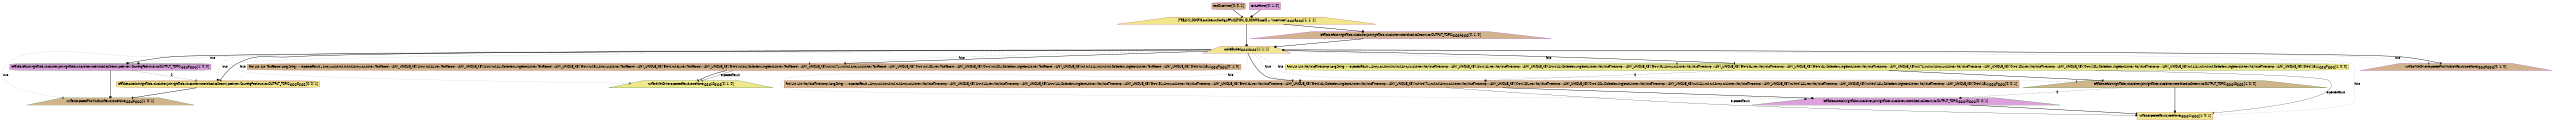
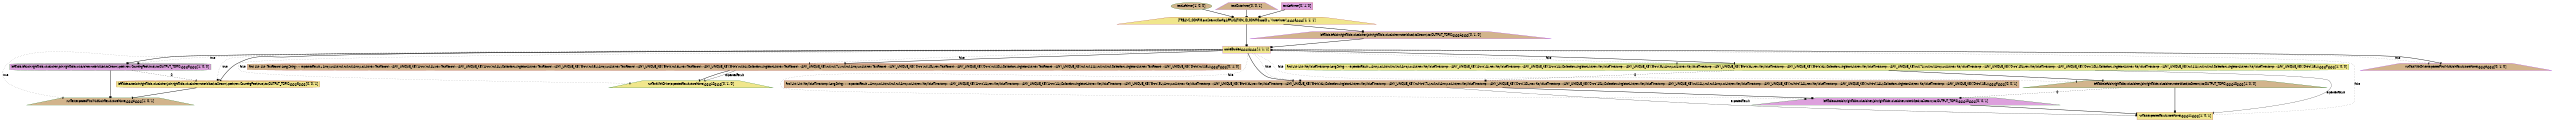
node "testLeftInner['1', '0', '0']": added
node "testOuterInner['0', '0', '1']": shape cylinder -> trapezium
node "cacheEnabled@@@4@@@['1', '1', '1']": shape trapezium -> box
